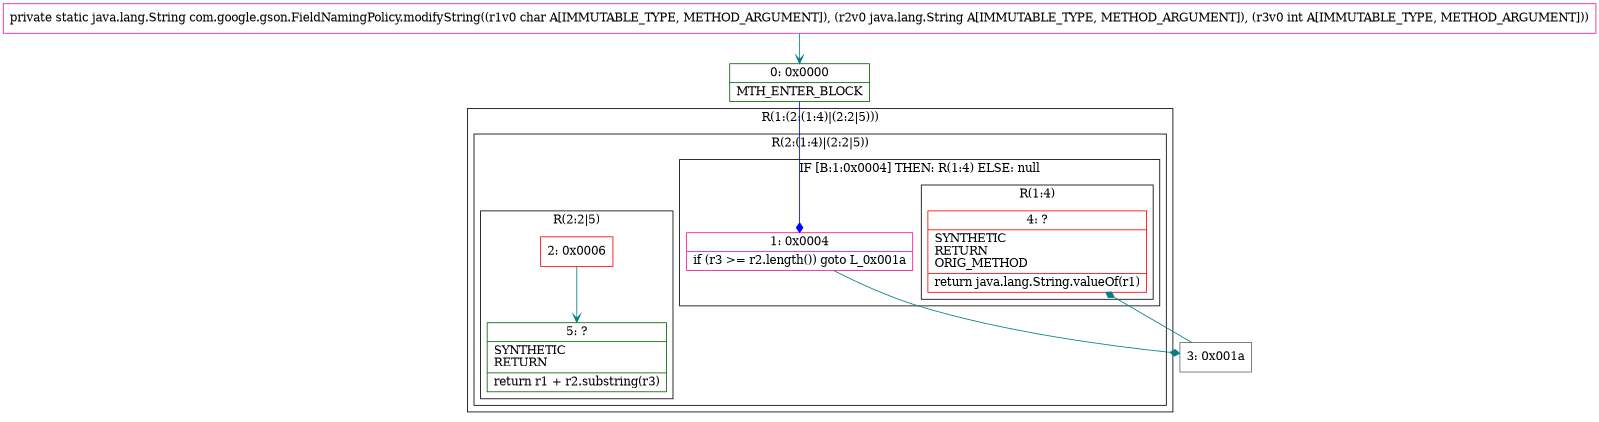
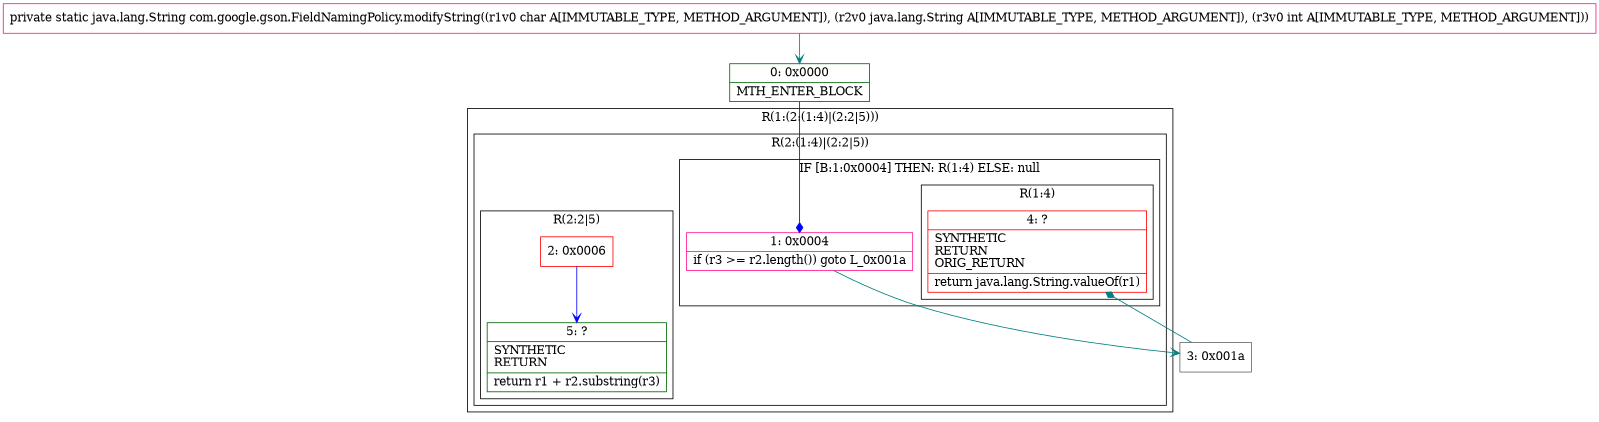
node "4: ?": text "ORIG_METHOD" -> "ORIG_RETURN"
edge "2: 0x0006" -> "5: ?": color teal -> blue
edge "1: 0x0004" -> "3: 0x001a": arrowhead diamond -> vee
